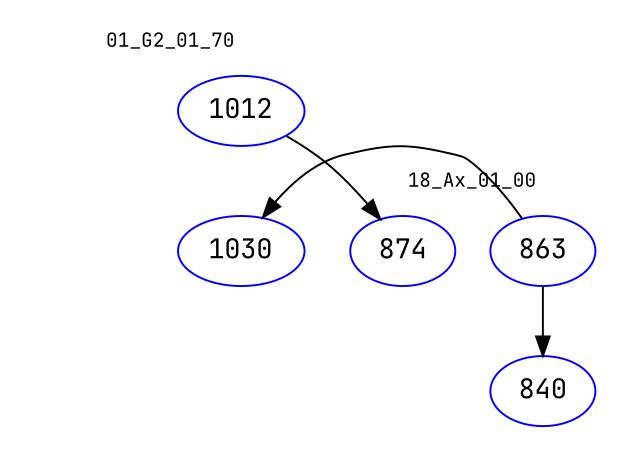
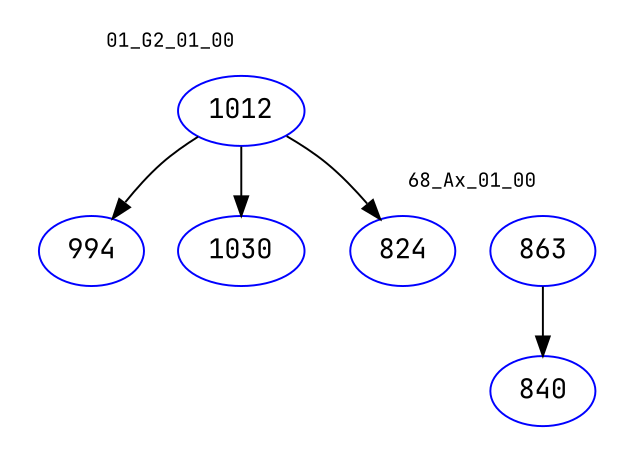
cluster "01_G2_01_70": label "01_G2_01_70" -> "01_G2_01_00"
edge "863" -> "1030": now "1012" -> "1030"
cluster "18_Ax_01_00": label "18_Ax_01_00" -> "68_Ax_01_00"
node "994": added
node "874": label "874" -> "824"
